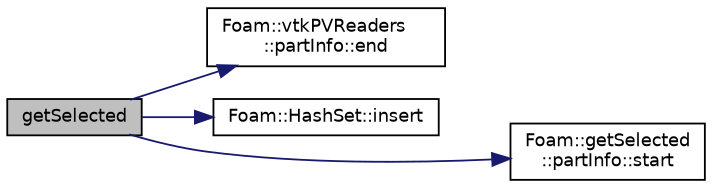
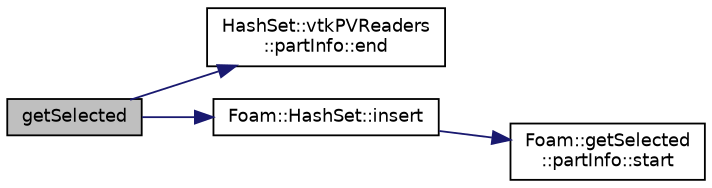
node "Foam::vtkPVReaders ::partInfo::end": label "Foam::vtkPVReaders ::partInfo::end" -> "HashSet::vtkPVReaders ::partInfo::end"
edge "getSelected" -> "Foam::getSelected ::partInfo::start": now "Foam::HashSet::insert" -> "Foam::getSelected ::partInfo::start"
